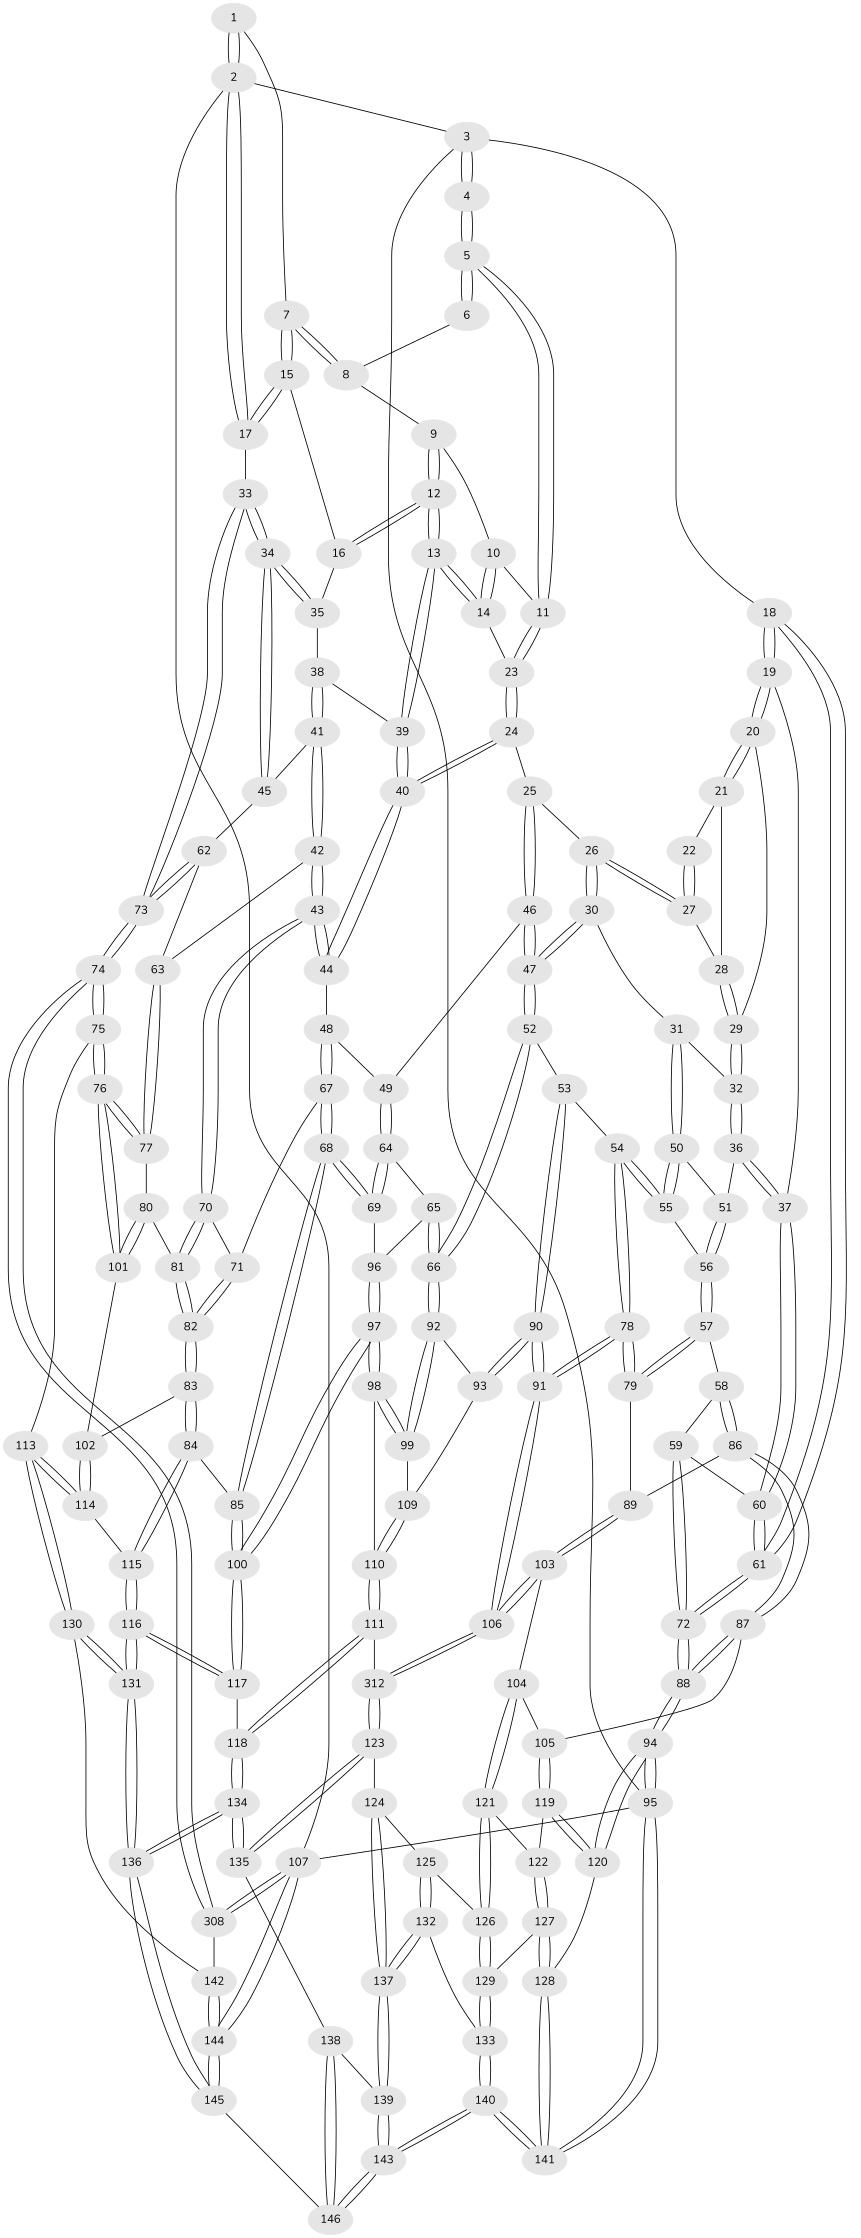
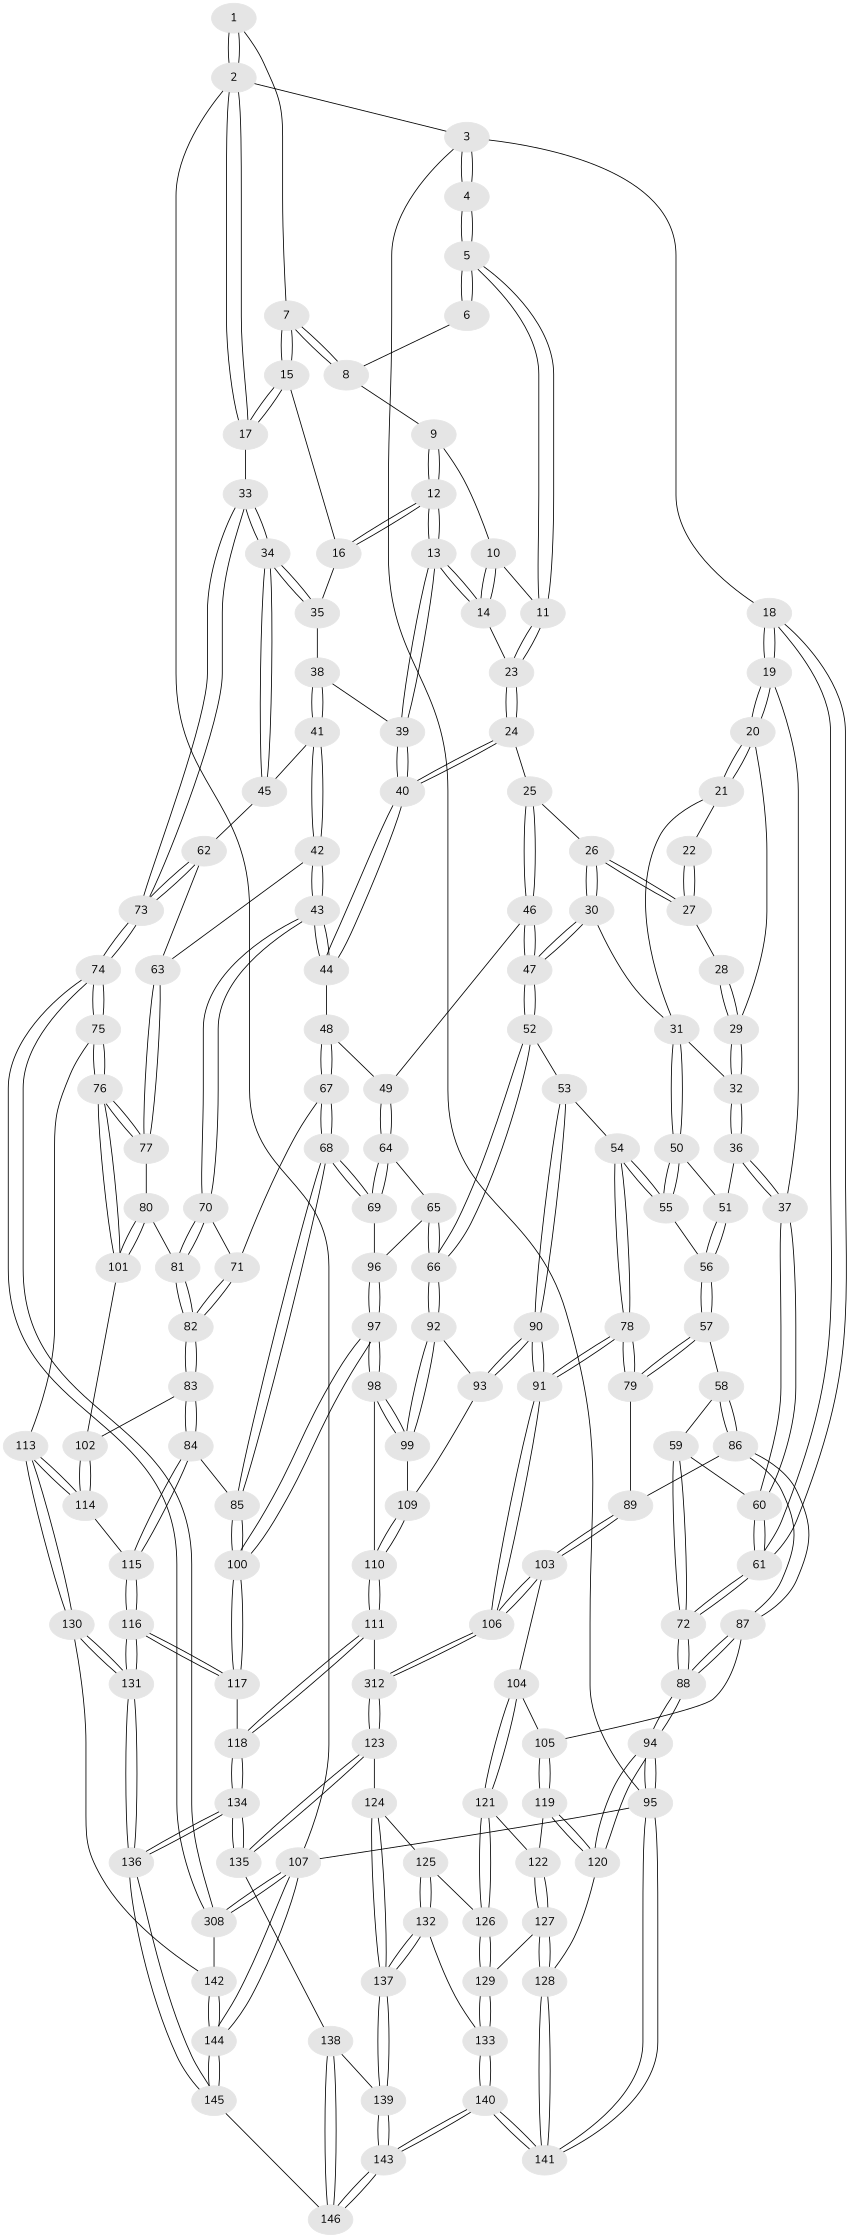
edge "21" -- "28": now "21" -- "31"
